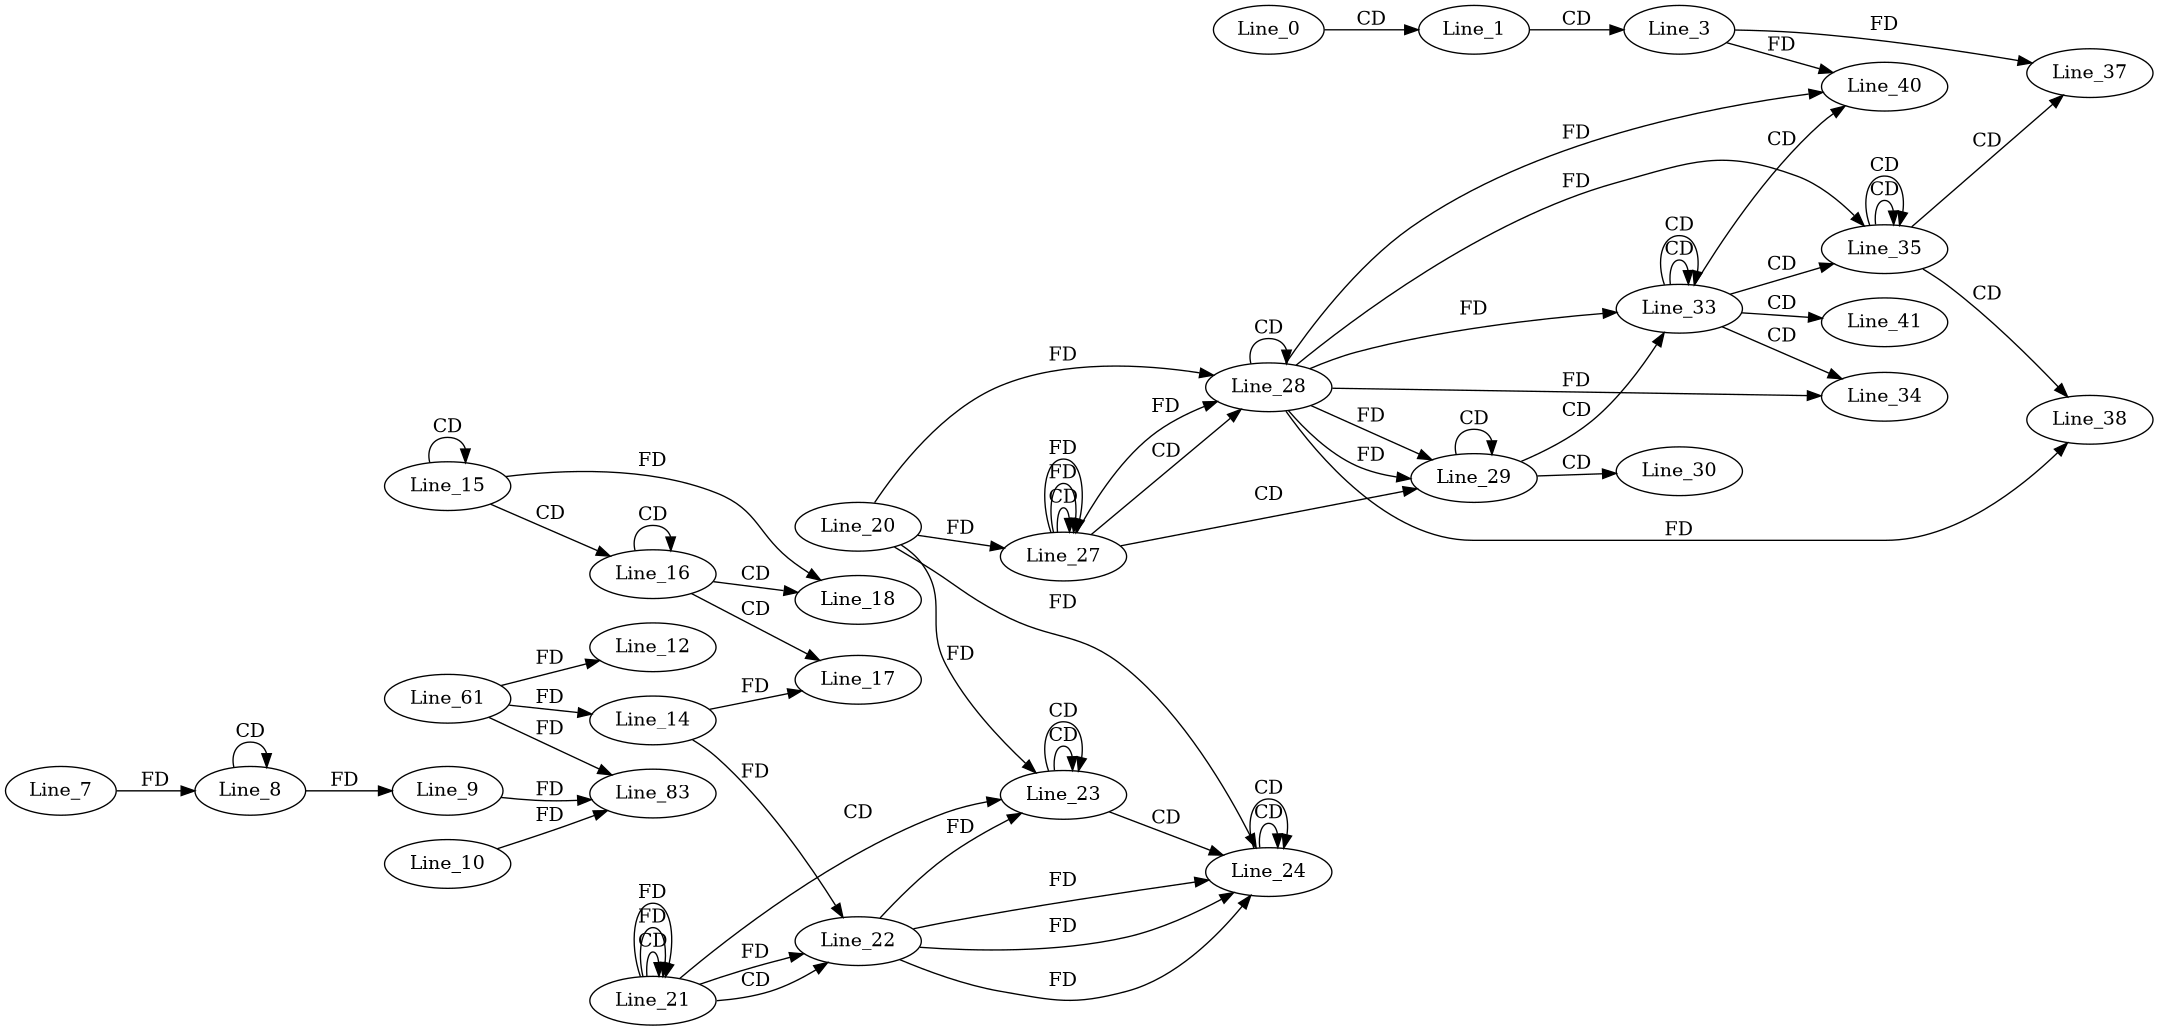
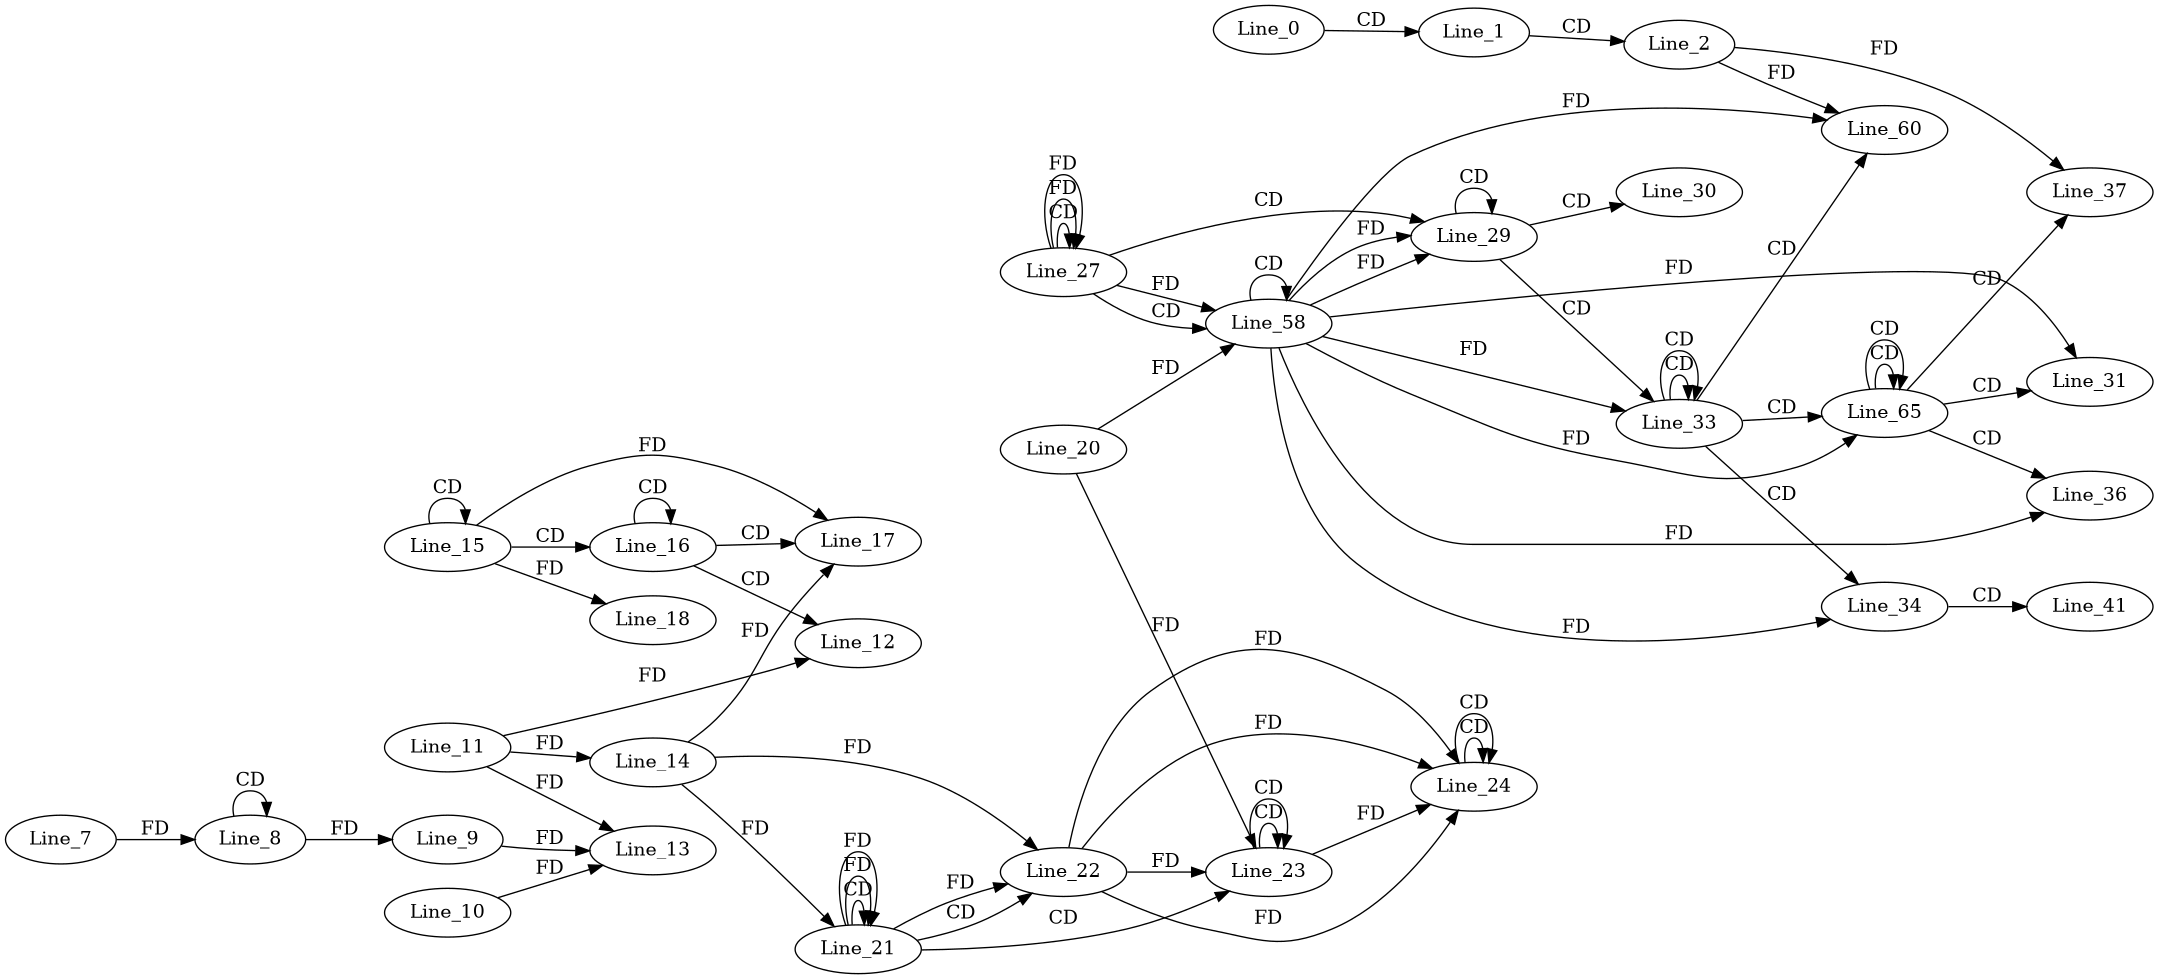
node "Line_3": label "Line_3" -> "Line_2"
node "Line_40": label "Line_40" -> "Line_60"
node "Line_35": label "Line_35" -> "Line_65"
edge "Line_33" -> "Line_41": now "Line_34" -> "Line_41"
node "Line_28": label "Line_28" -> "Line_58"
node "Line_38": label "Line_38" -> "Line_31"
edge "Line_15" -> "Line_17": added, label "FD"
node "Line_36": added
edge "Line_20" -> "Line_27": removed, label "FD"
edge "Line_16" -> "Line_18": now "Line_16" -> "Line_12"
edge "Line_20" -> "Line_24": removed, label "FD"
node "Line_61": label "Line_61" -> "Line_11"
node "Line_83": label "Line_83" -> "Line_13"
edge "Line_23" -> "Line_24": label "CD" -> "FD"
edge "Line_14" -> "Line_21": added, label "FD"
